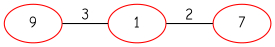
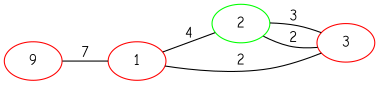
edge "9" -- "1": label "3" -> "7"
node "2": added
node "7": label "7" -> "3"
